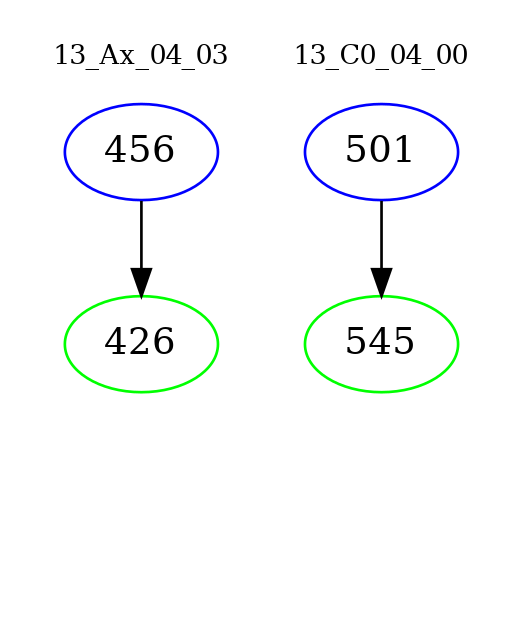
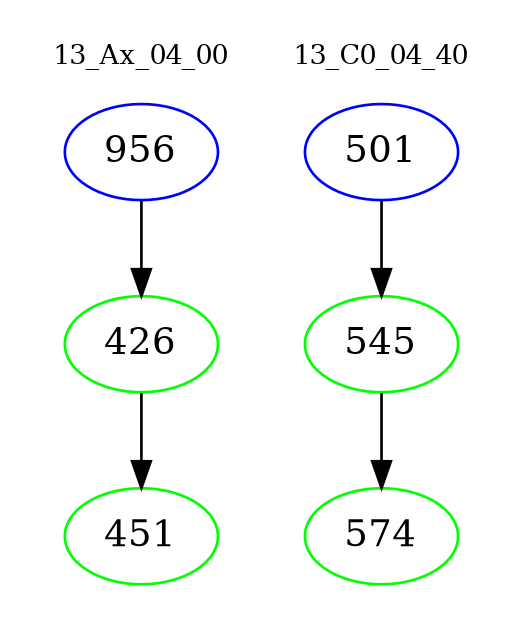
cluster "13_Ax_04_03": label "13_Ax_04_03" -> "13_Ax_04_00"
cluster "13_C0_04_00": label "13_C0_04_00" -> "13_C0_04_40"
node "456": label "456" -> "956"
node "451": added
node "574": added
